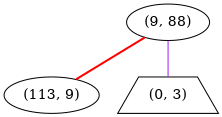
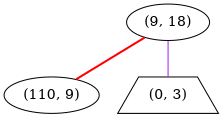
node "(9, 88)": label "(9, 88)" -> "(9, 18)"
node "(113, 9)": label "(113, 9)" -> "(110, 9)"
